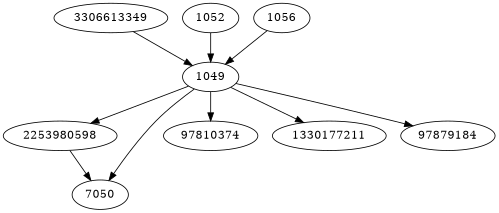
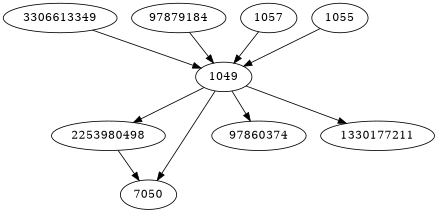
node "1052": label "1052" -> "1057"
node "1056": label "1056" -> "1055"
edge "1049" -> "97879184": reversed
node "2253980598": label "2253980598" -> "2253980498"
node "97810374": label "97810374" -> "97860374"
